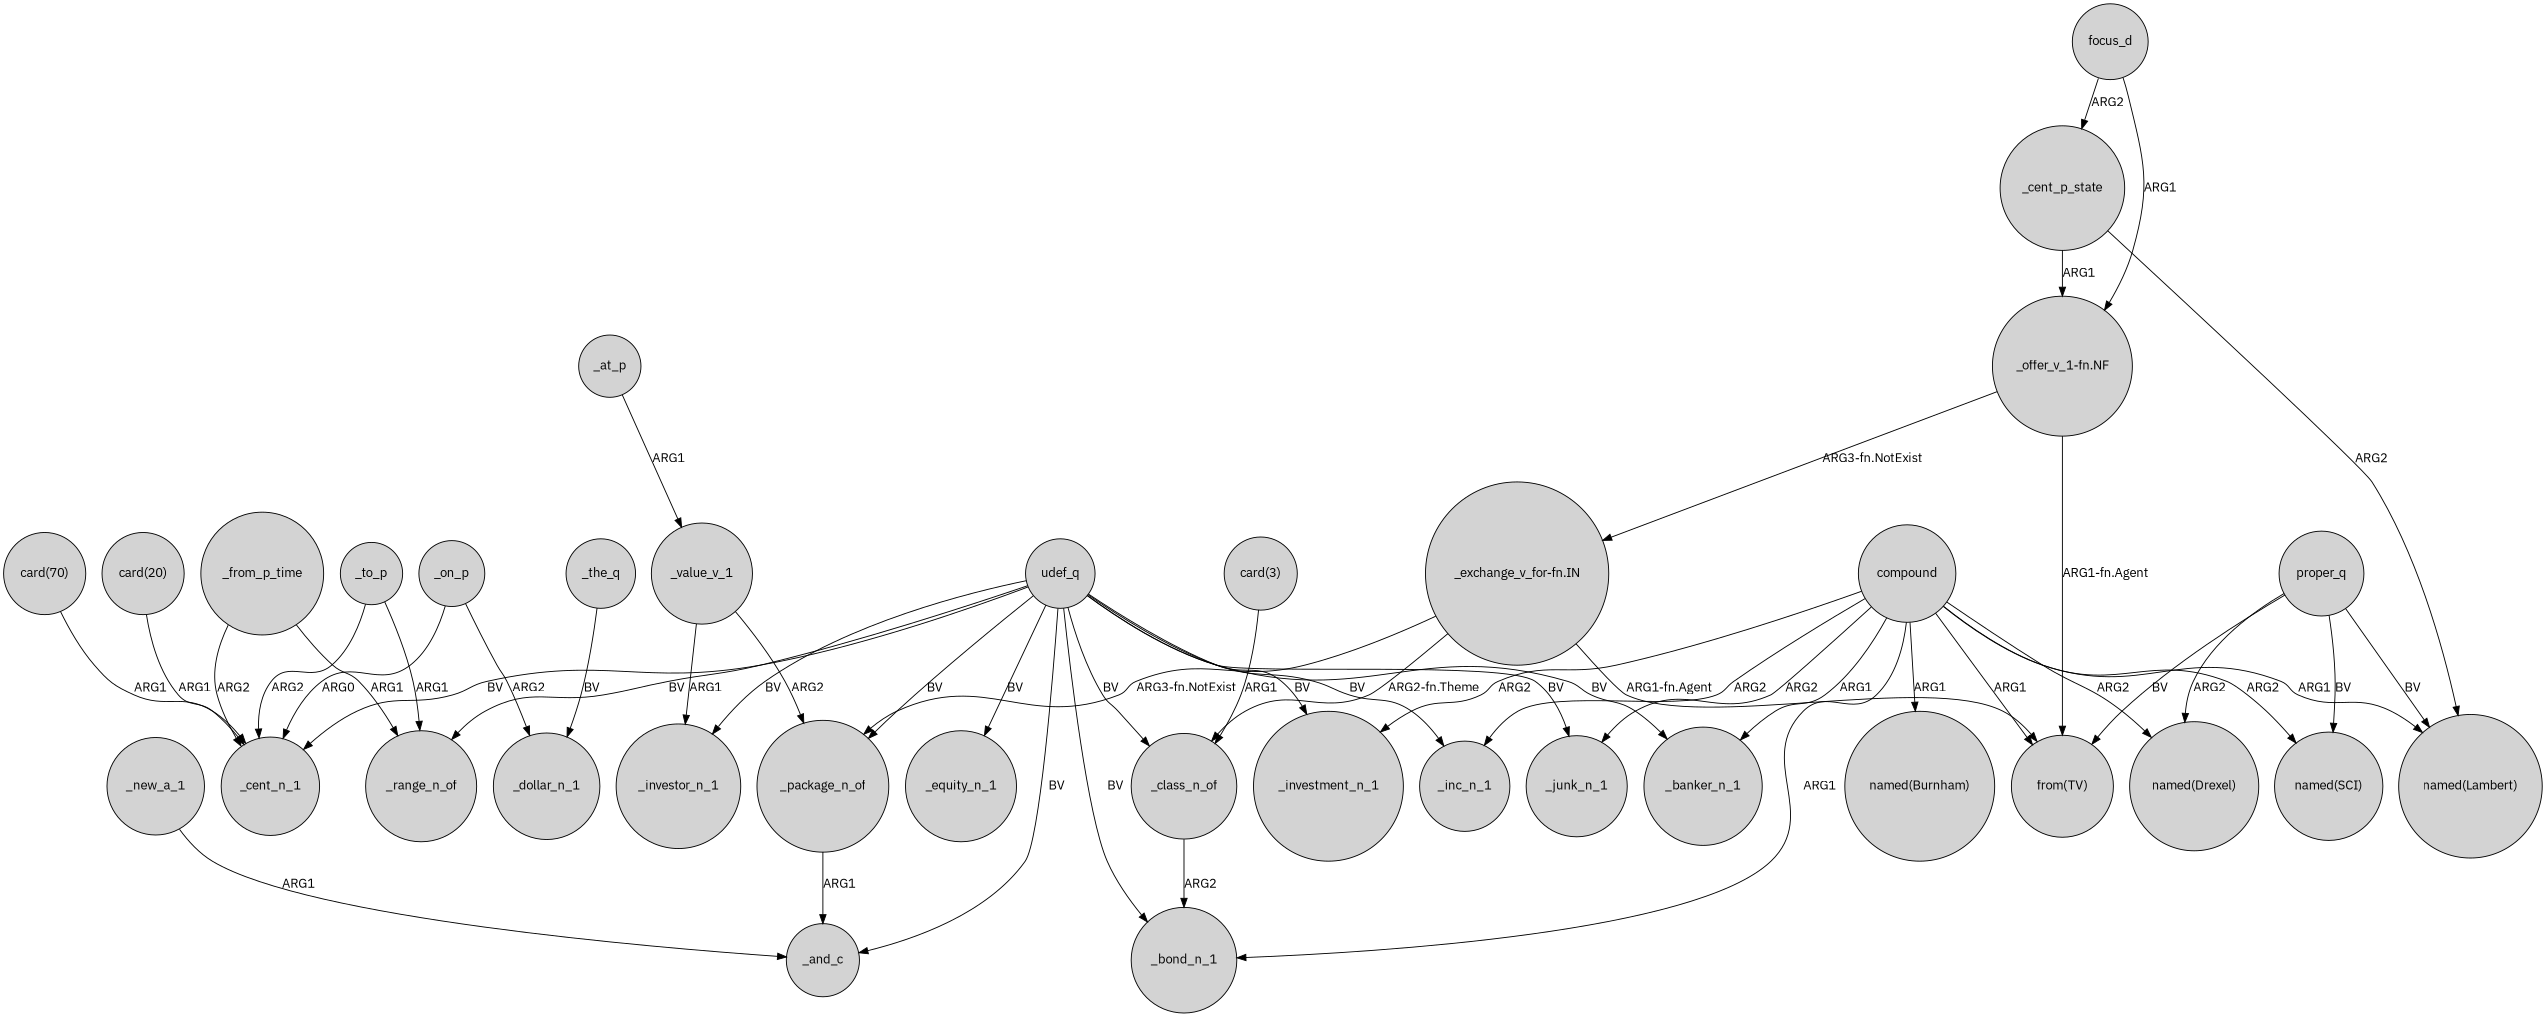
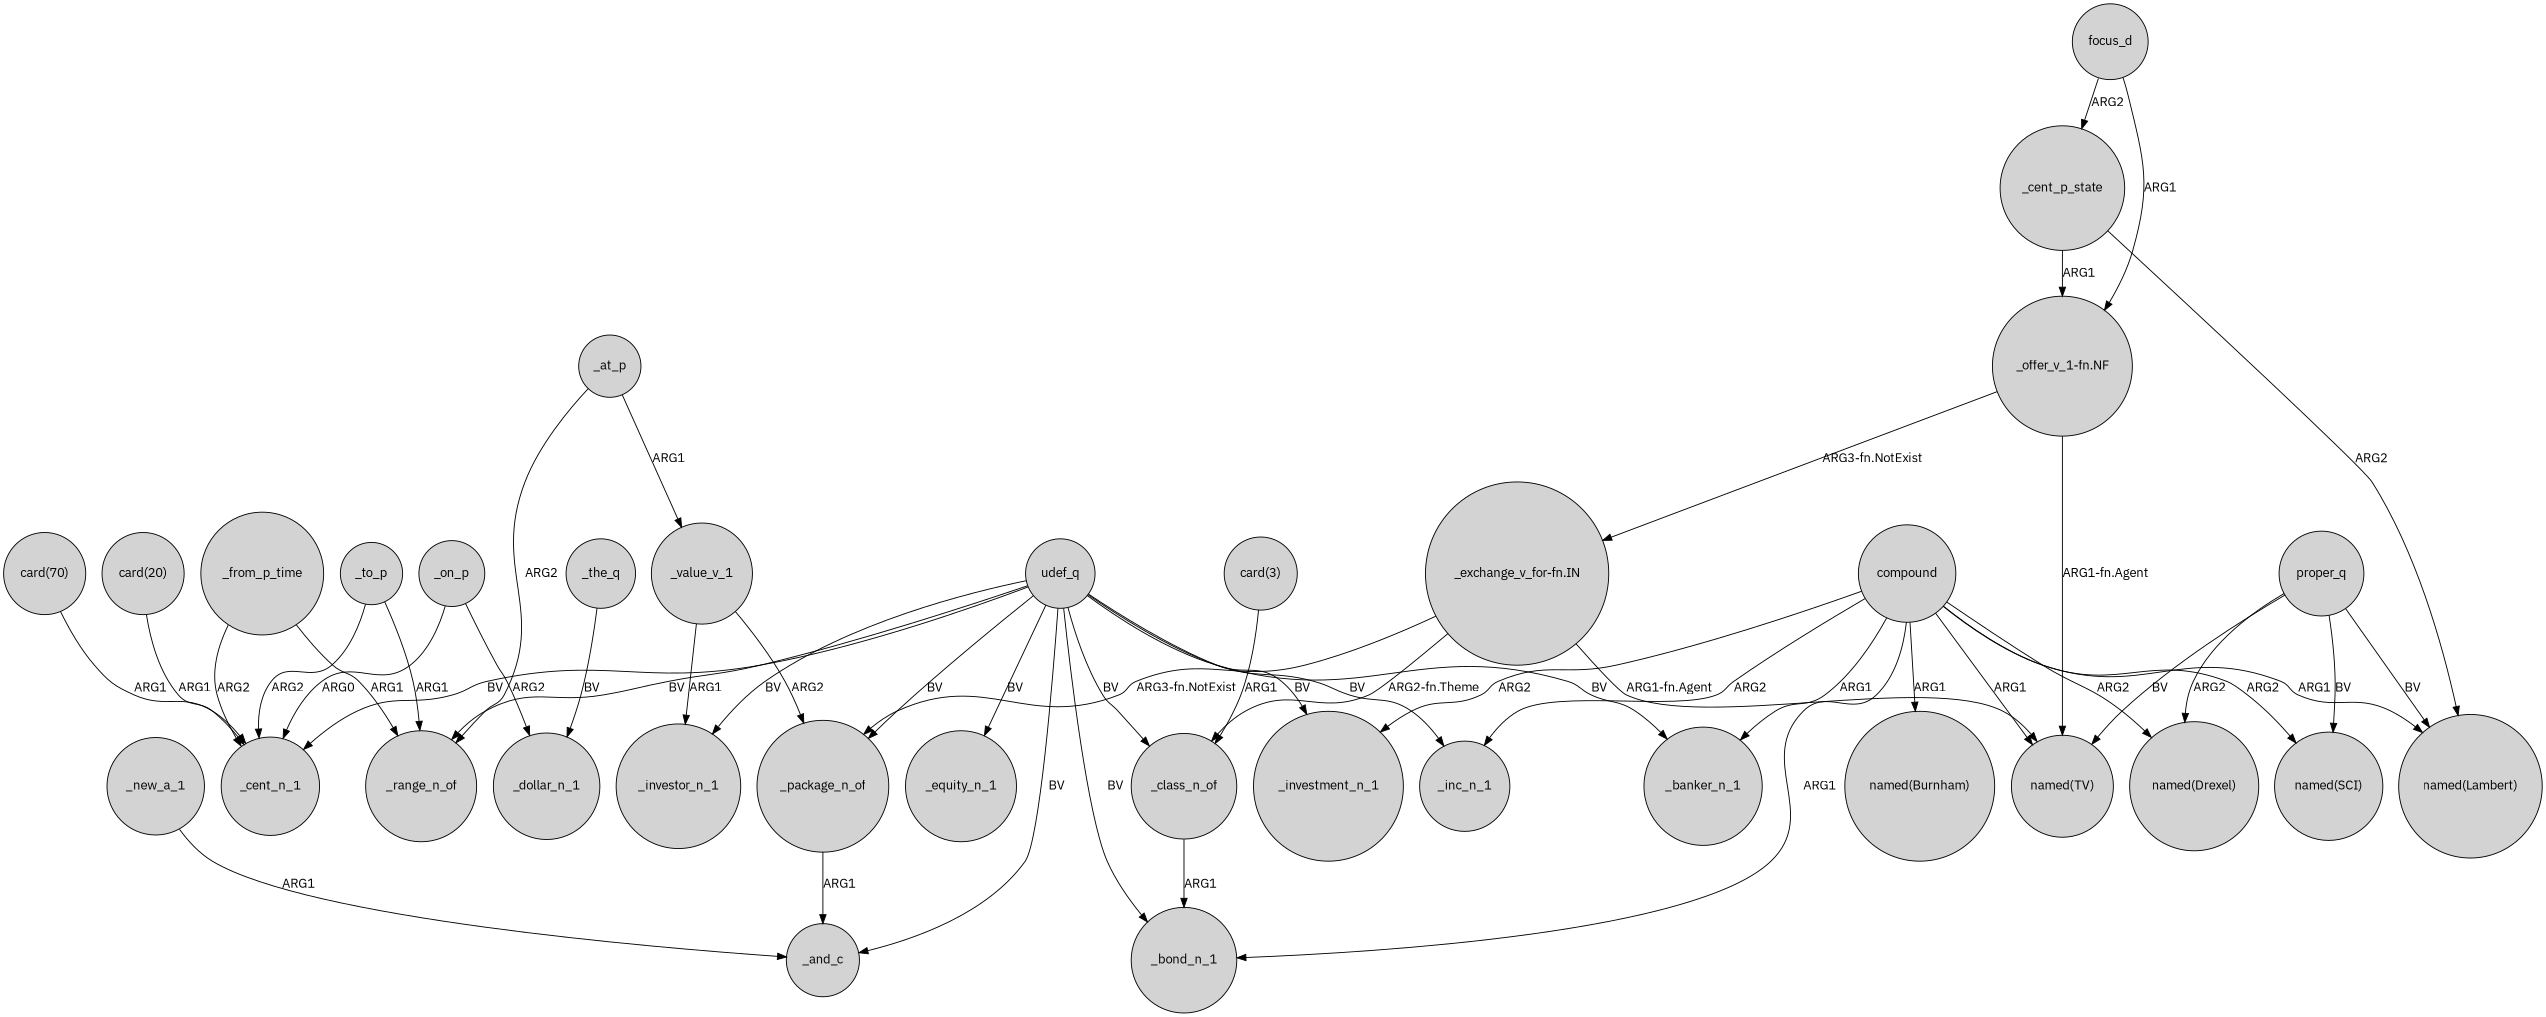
edge "_at_p" -> "_range_n_of": added, label "ARG2"
node "_junk_n_1": removed
node "from(TV)": label "from(TV)" -> "named(TV)"
edge "_class_n_of" -> "_bond_n_1": label "ARG2" -> "ARG1"
